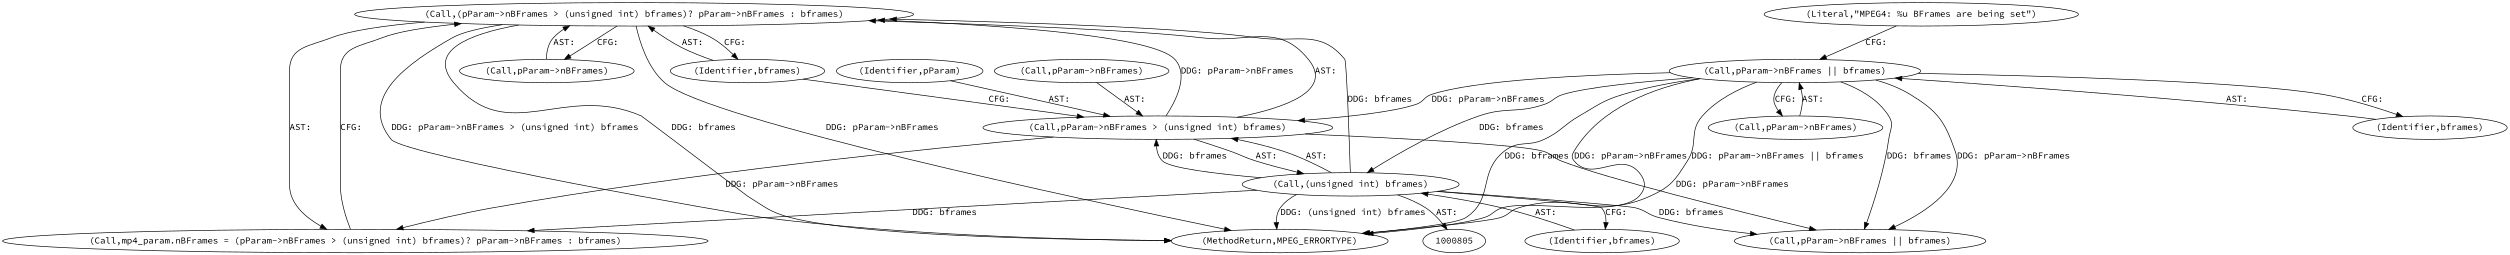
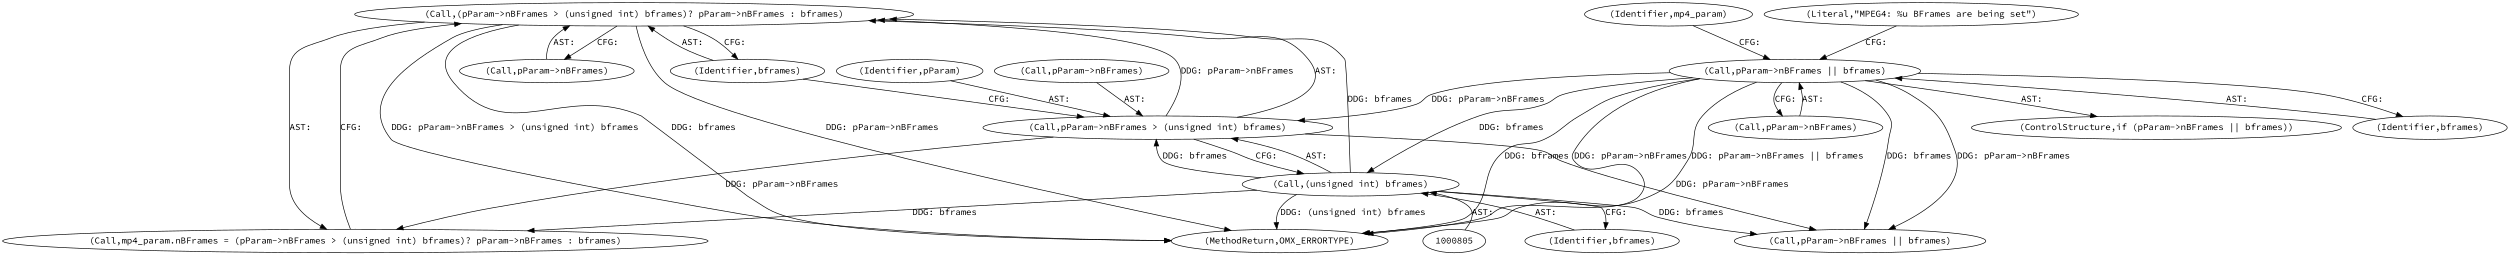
node "(Identifier,mp4_param)": added
node "(ControlStructure,if (pParam->nBFrames || bframes))": added
edge "(Call,pParam->nBFrames > (unsigned int) bframes)" -> "(Call,(unsigned int) bframes)": label "AST: " -> "CFG: "
edge "(Call,(unsigned int) bframes)" -> "1000805": reversed
node "(MethodReturn,MPEG_ERRORTYPE)": label "(MethodReturn,MPEG_ERRORTYPE)" -> "(MethodReturn,OMX_ERRORTYPE)"
